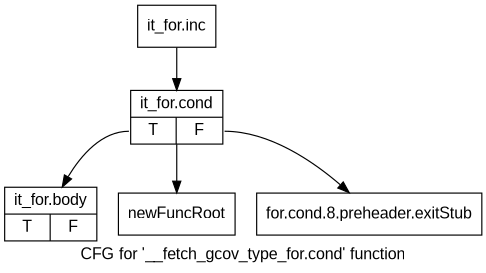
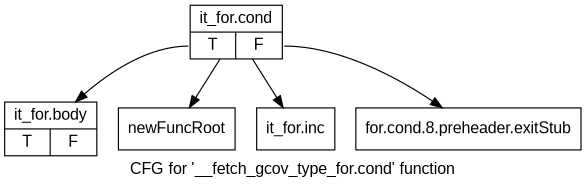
edge "it_for.inc" -> "it_for.cond": reversed
